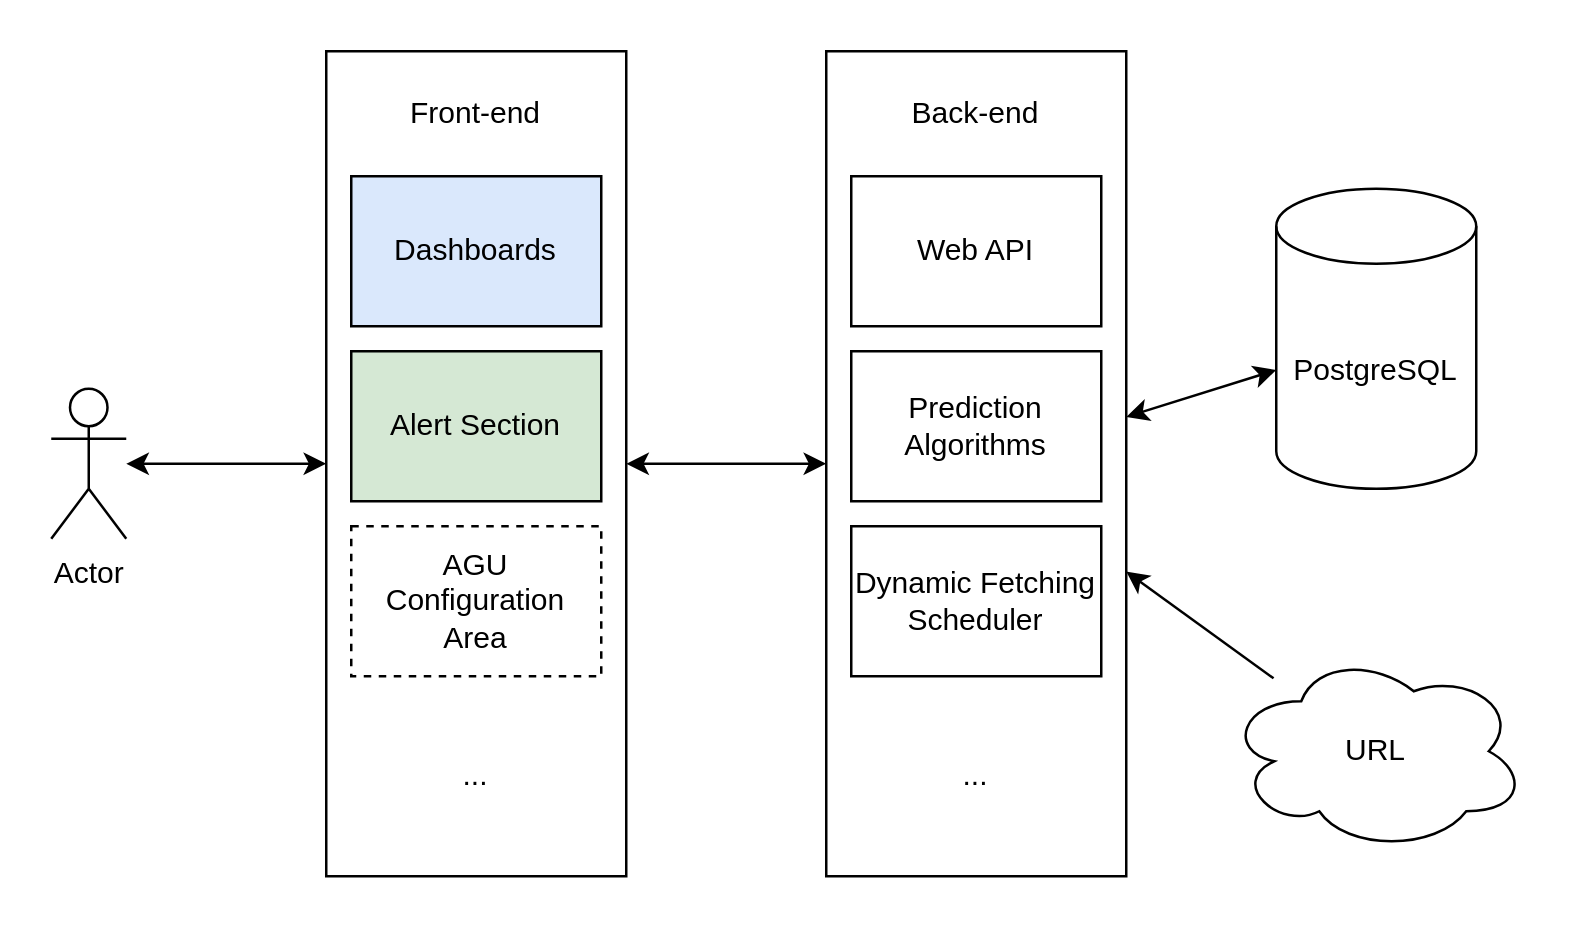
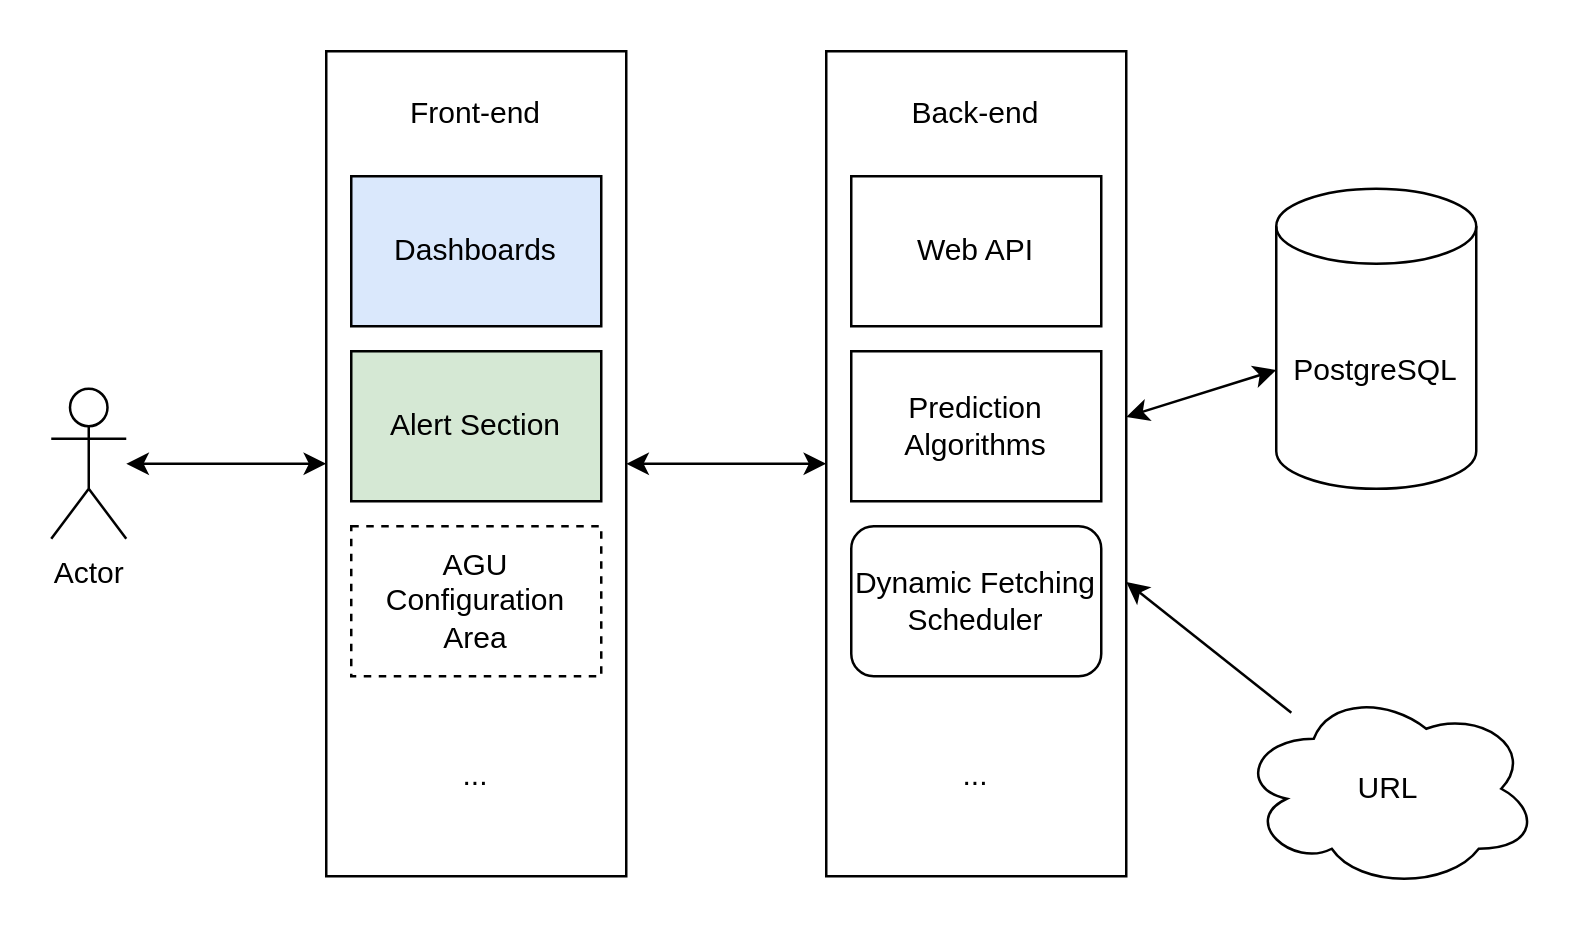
node "Dynamic Fetching Scheduler": shape rectangle -> rounded rectangle
node "URL": moved (1376, 751) -> (1389, 789)
